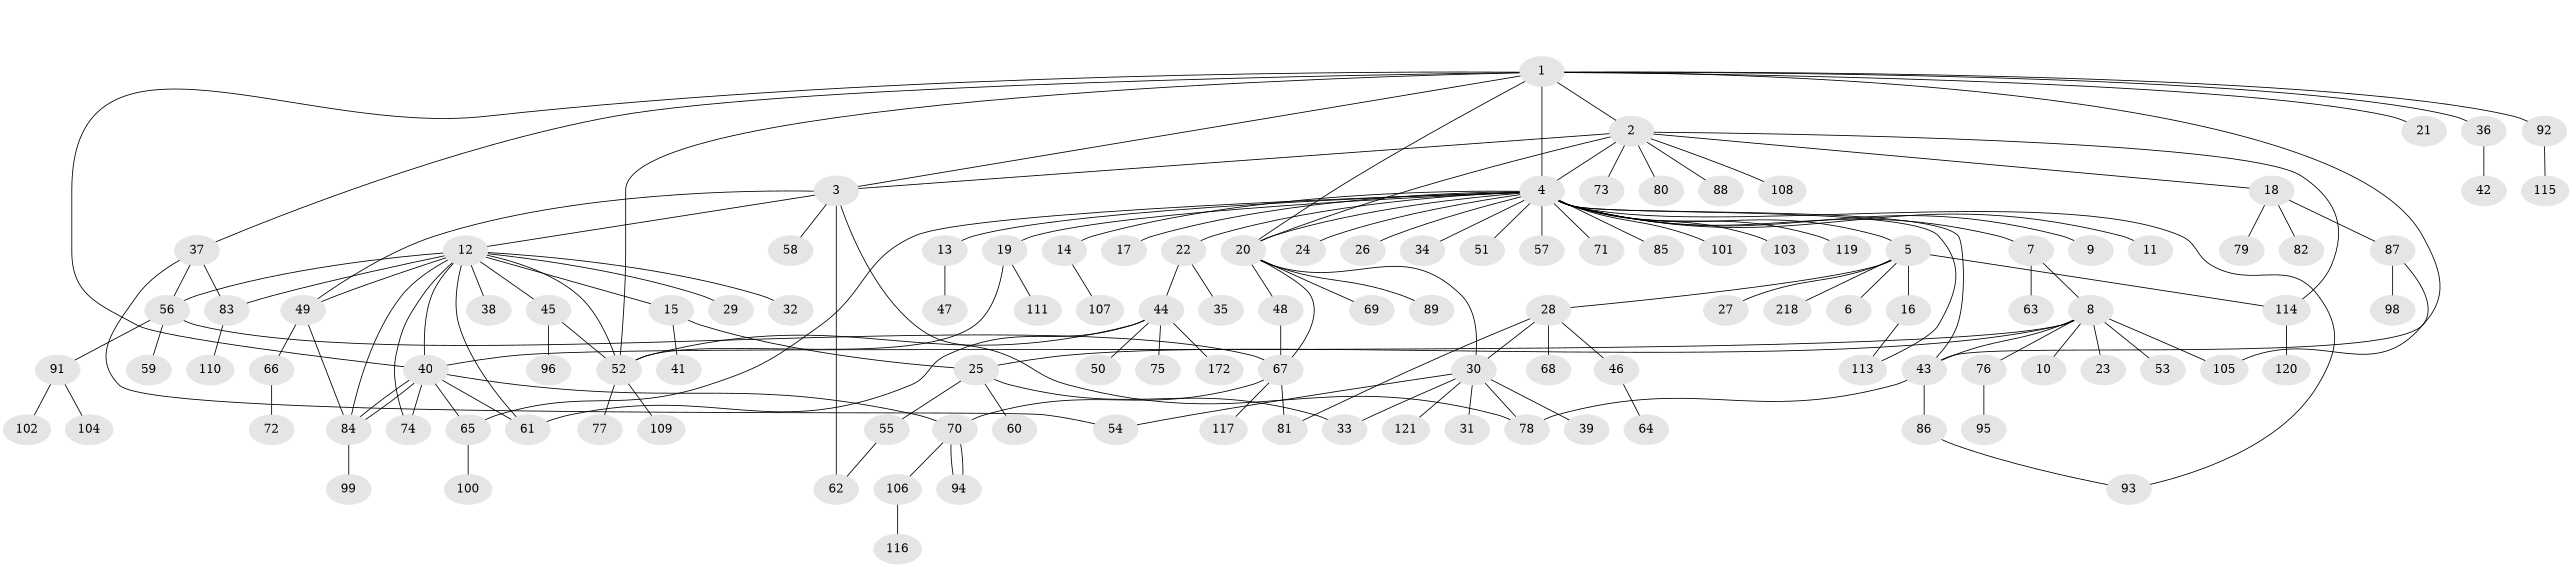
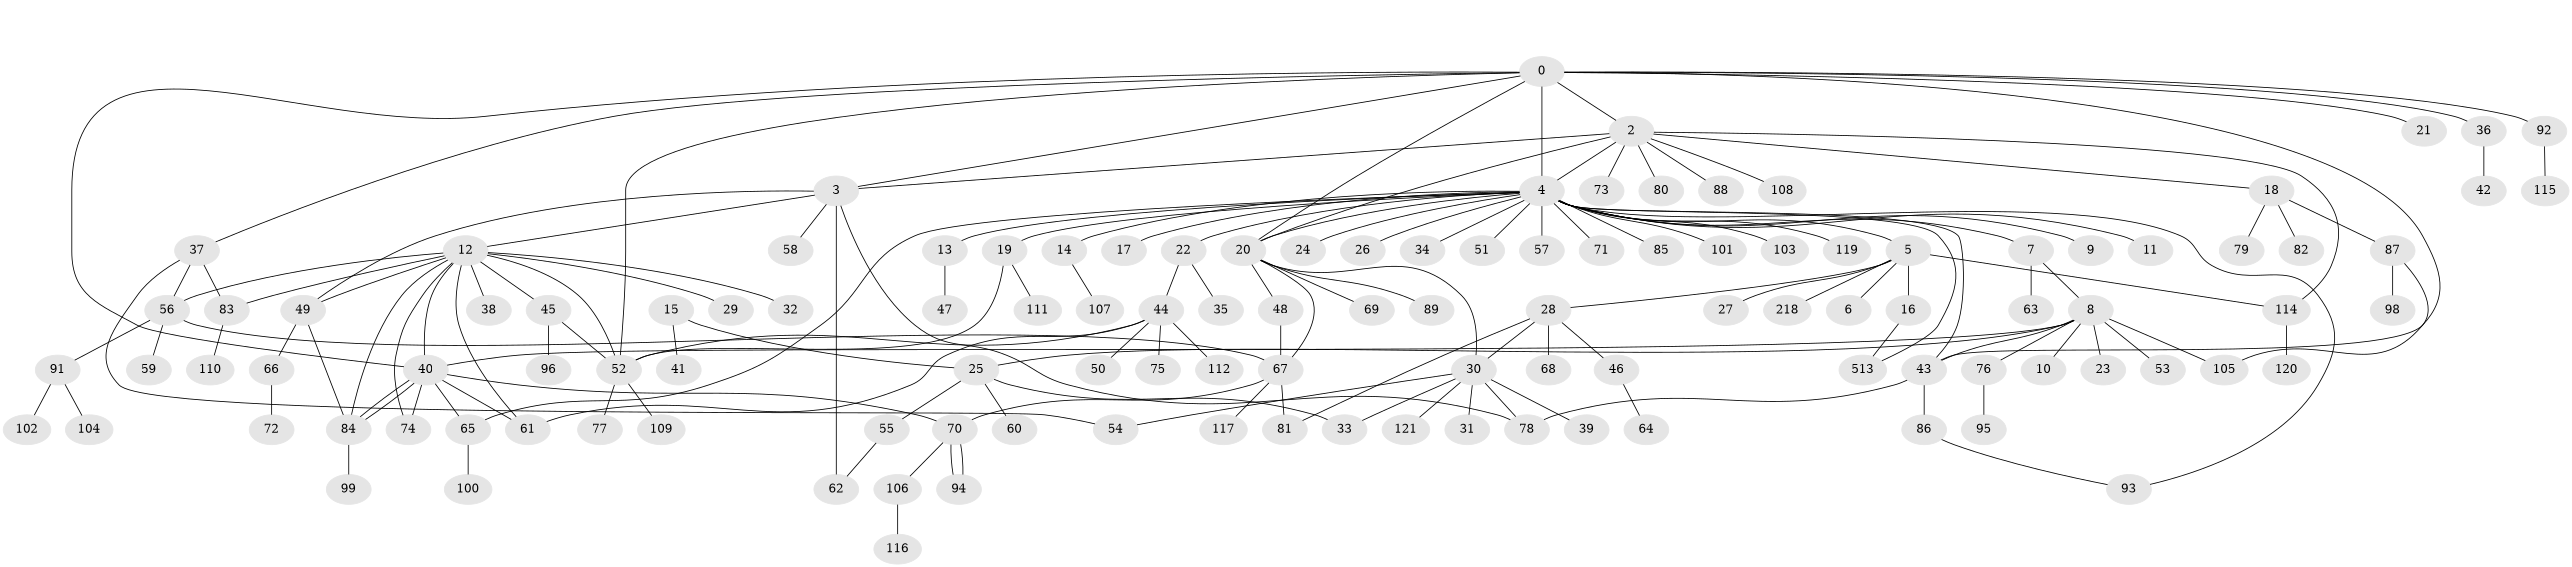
node "1": label "1" -> "0"
edge "12" -- "15": removed
node "172": label "172" -> "112"
node "113": label "113" -> "513"
